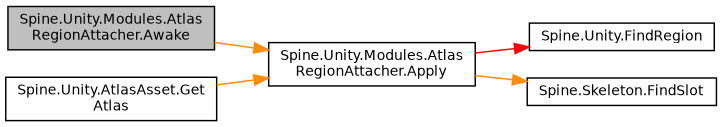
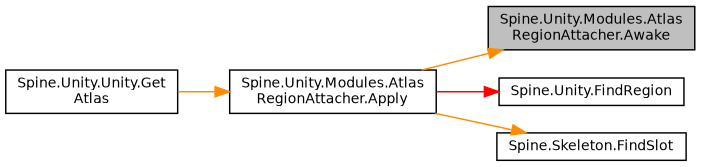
edge "Spine.Unity.Modules.Atlas RegionAttacher.Awake" -> "Spine.Unity.Modules.Atlas RegionAttacher.Apply": reversed
node "Spine.Unity.AtlasAsset.Get Atlas": label "Spine.Unity.AtlasAsset.Get Atlas" -> "Spine.Unity.Unity.Get Atlas"
